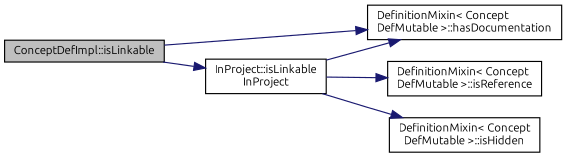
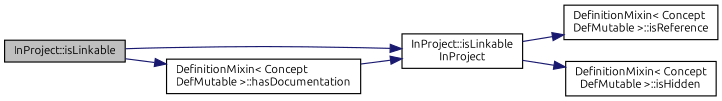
node "ConceptDefImpl::isLinkable": label "ConceptDefImpl::isLinkable" -> "InProject::isLinkable"
edge "InProject::isLinkable InProject" -> "DefinitionMixin< Concept DefMutable >::hasDocumentation": reversed
